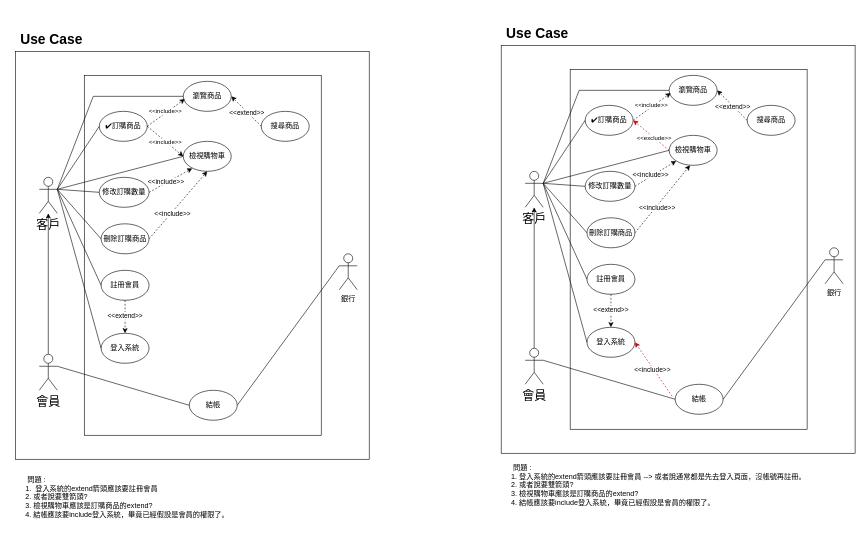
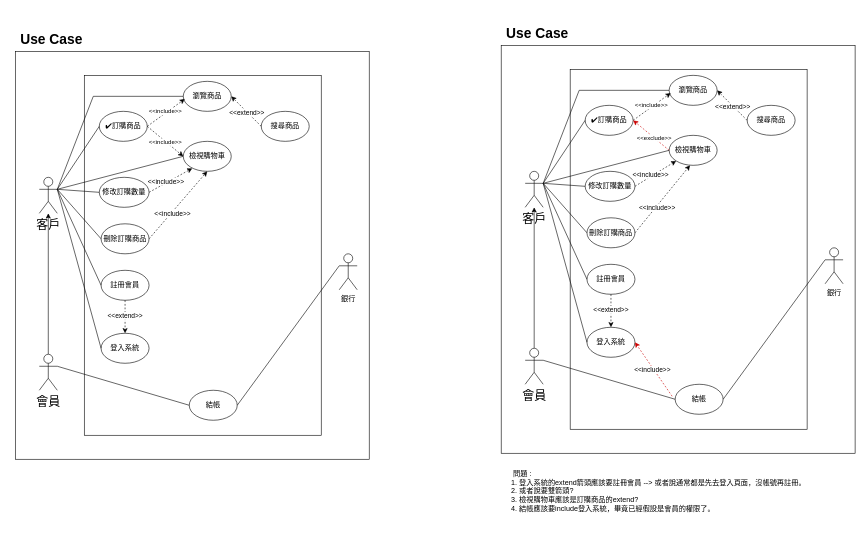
node "問題 : 1. 登入系統的extend箭頭應該要註冊會員 --> 或者說通常都是先去登入頁面，沒帳號再註冊。 2. 或者說要雙箭頭? 3. 檢視購物車應該是訂購商品的extend? 4. 結帳應該要include登入系統，畢竟已經假設是會員的權限了。": moved (663, 485) -> (663, 491)
node "問題 : 1. 登入系統的extend箭頭應該要註冊會員 2. 或者說要雙箭頭? 3. 檢視購物車應該是訂購商品的extend? 4. 結帳應該要include登入系統，畢竟已經假設是會員的權限了。": removed
